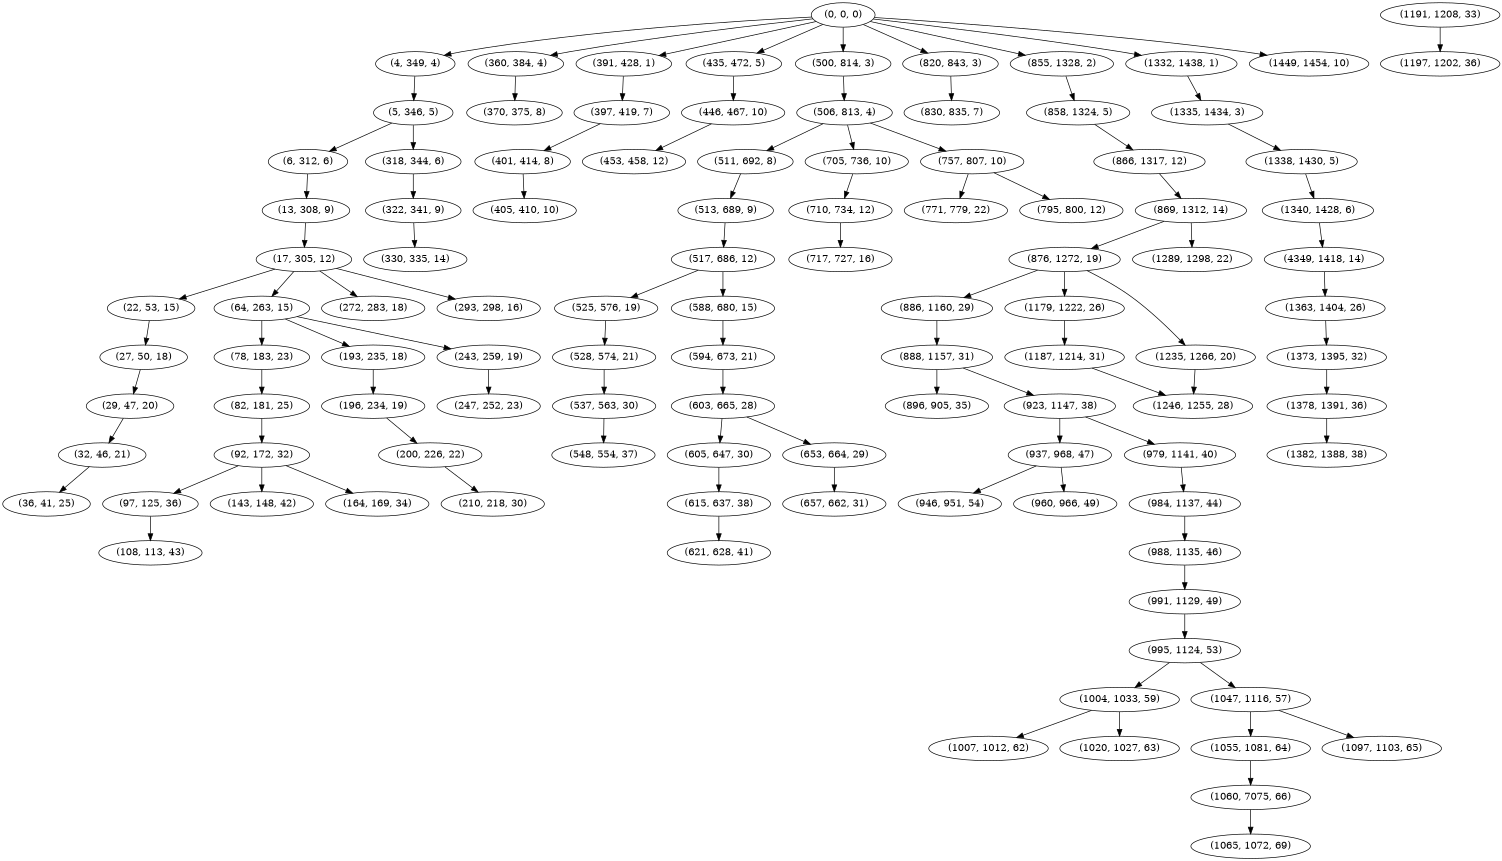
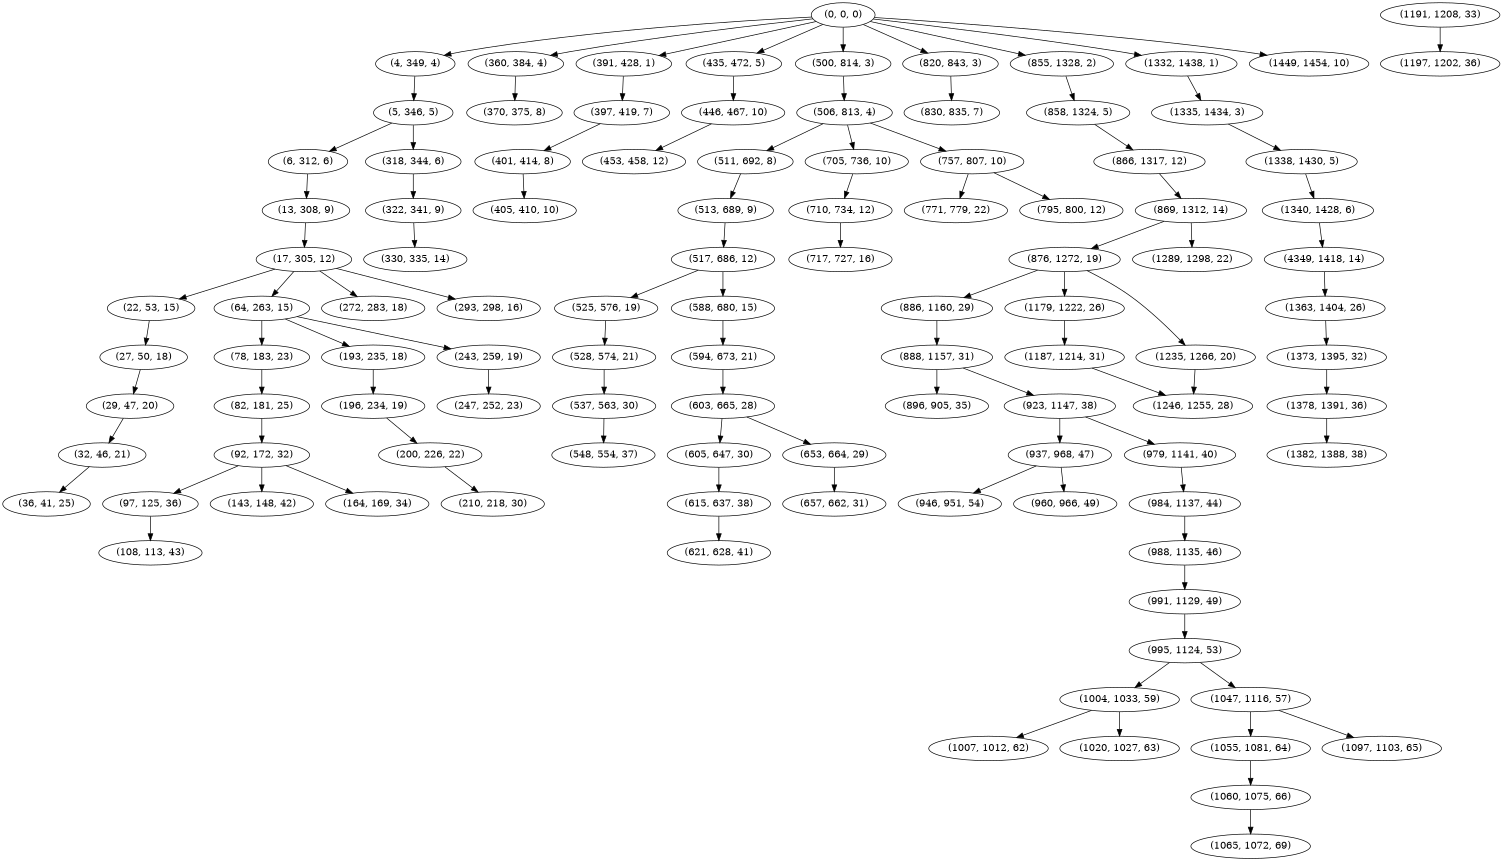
node "(1060, 7075, 66)": label "(1060, 7075, 66)" -> "(1060, 1075, 66)"
